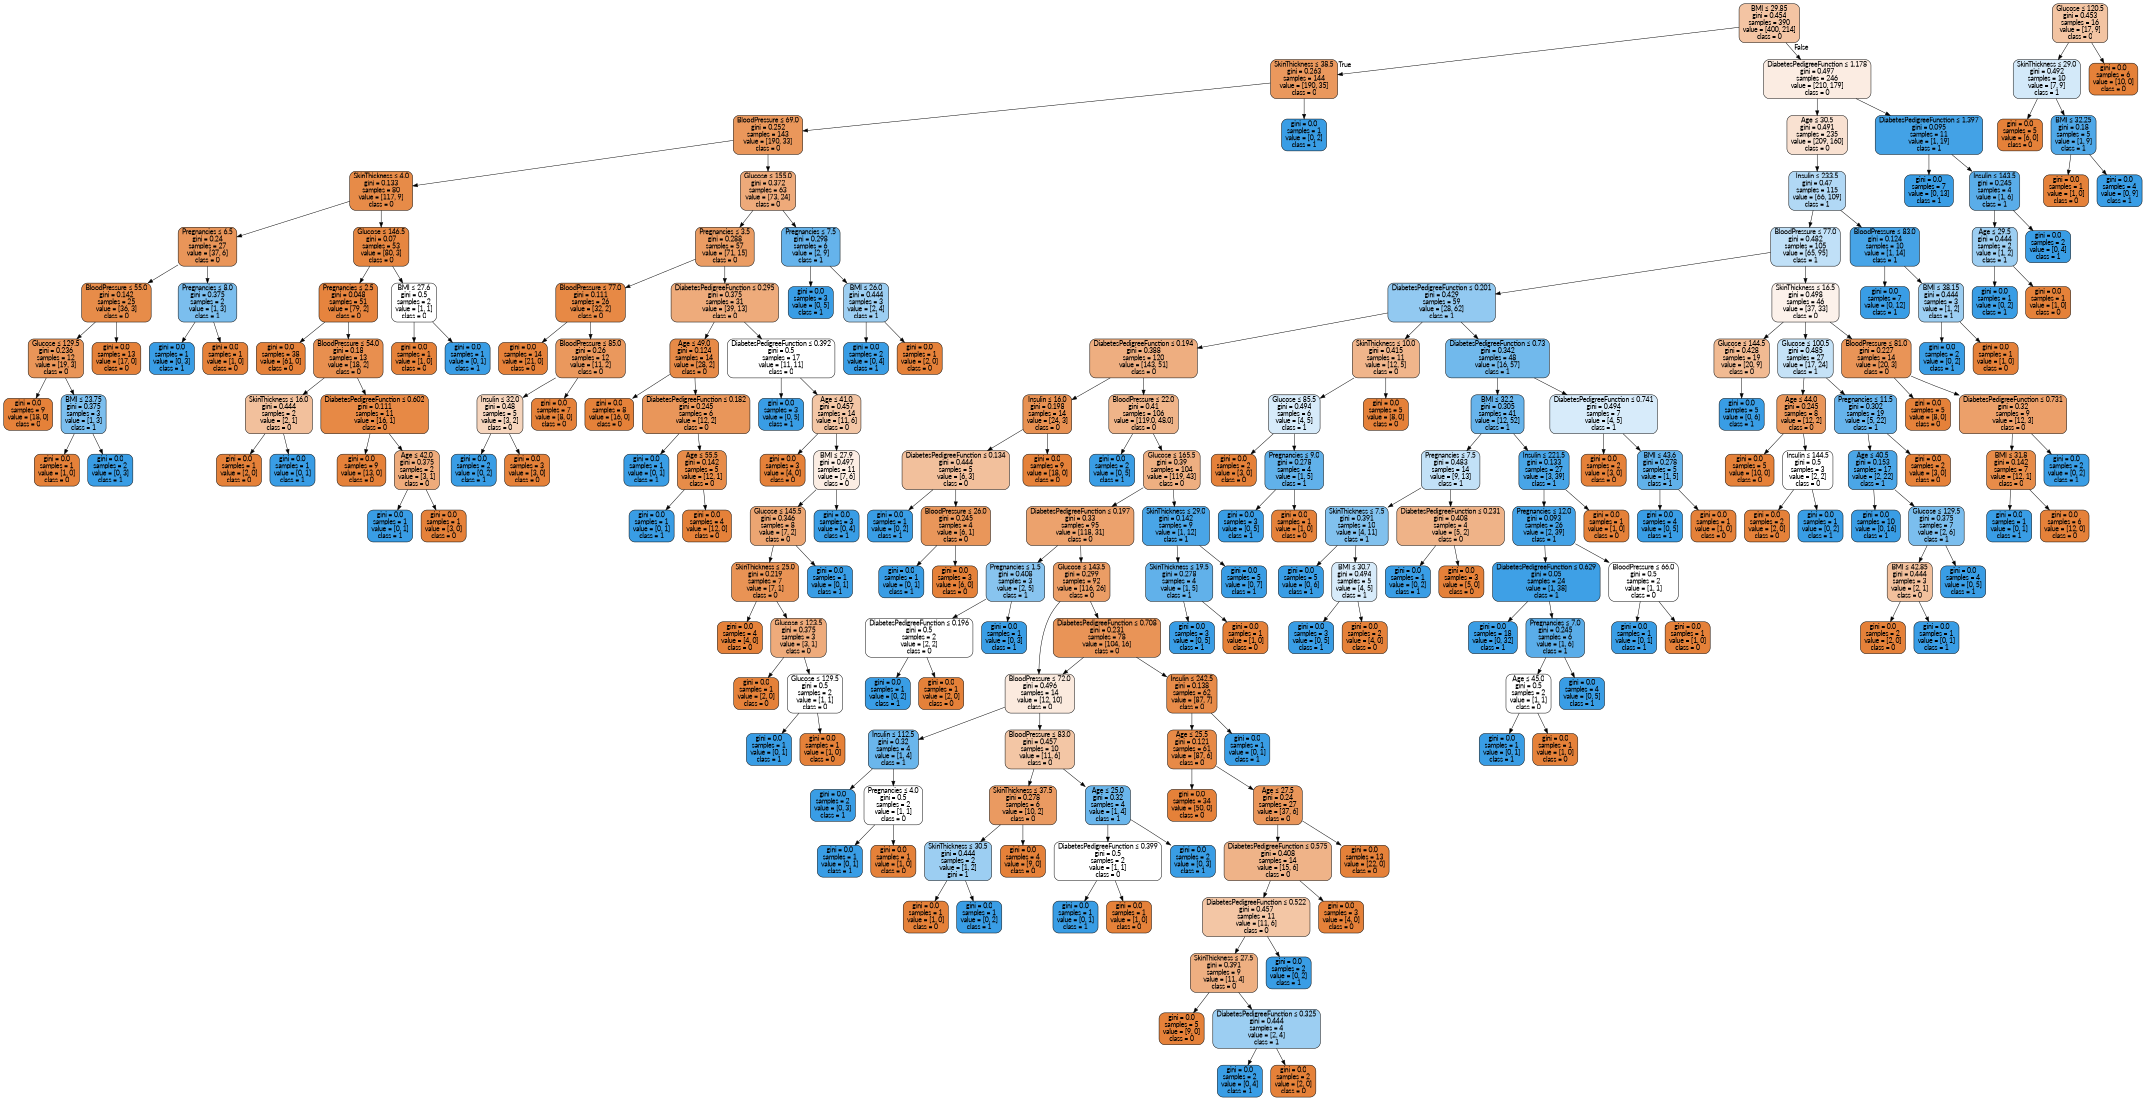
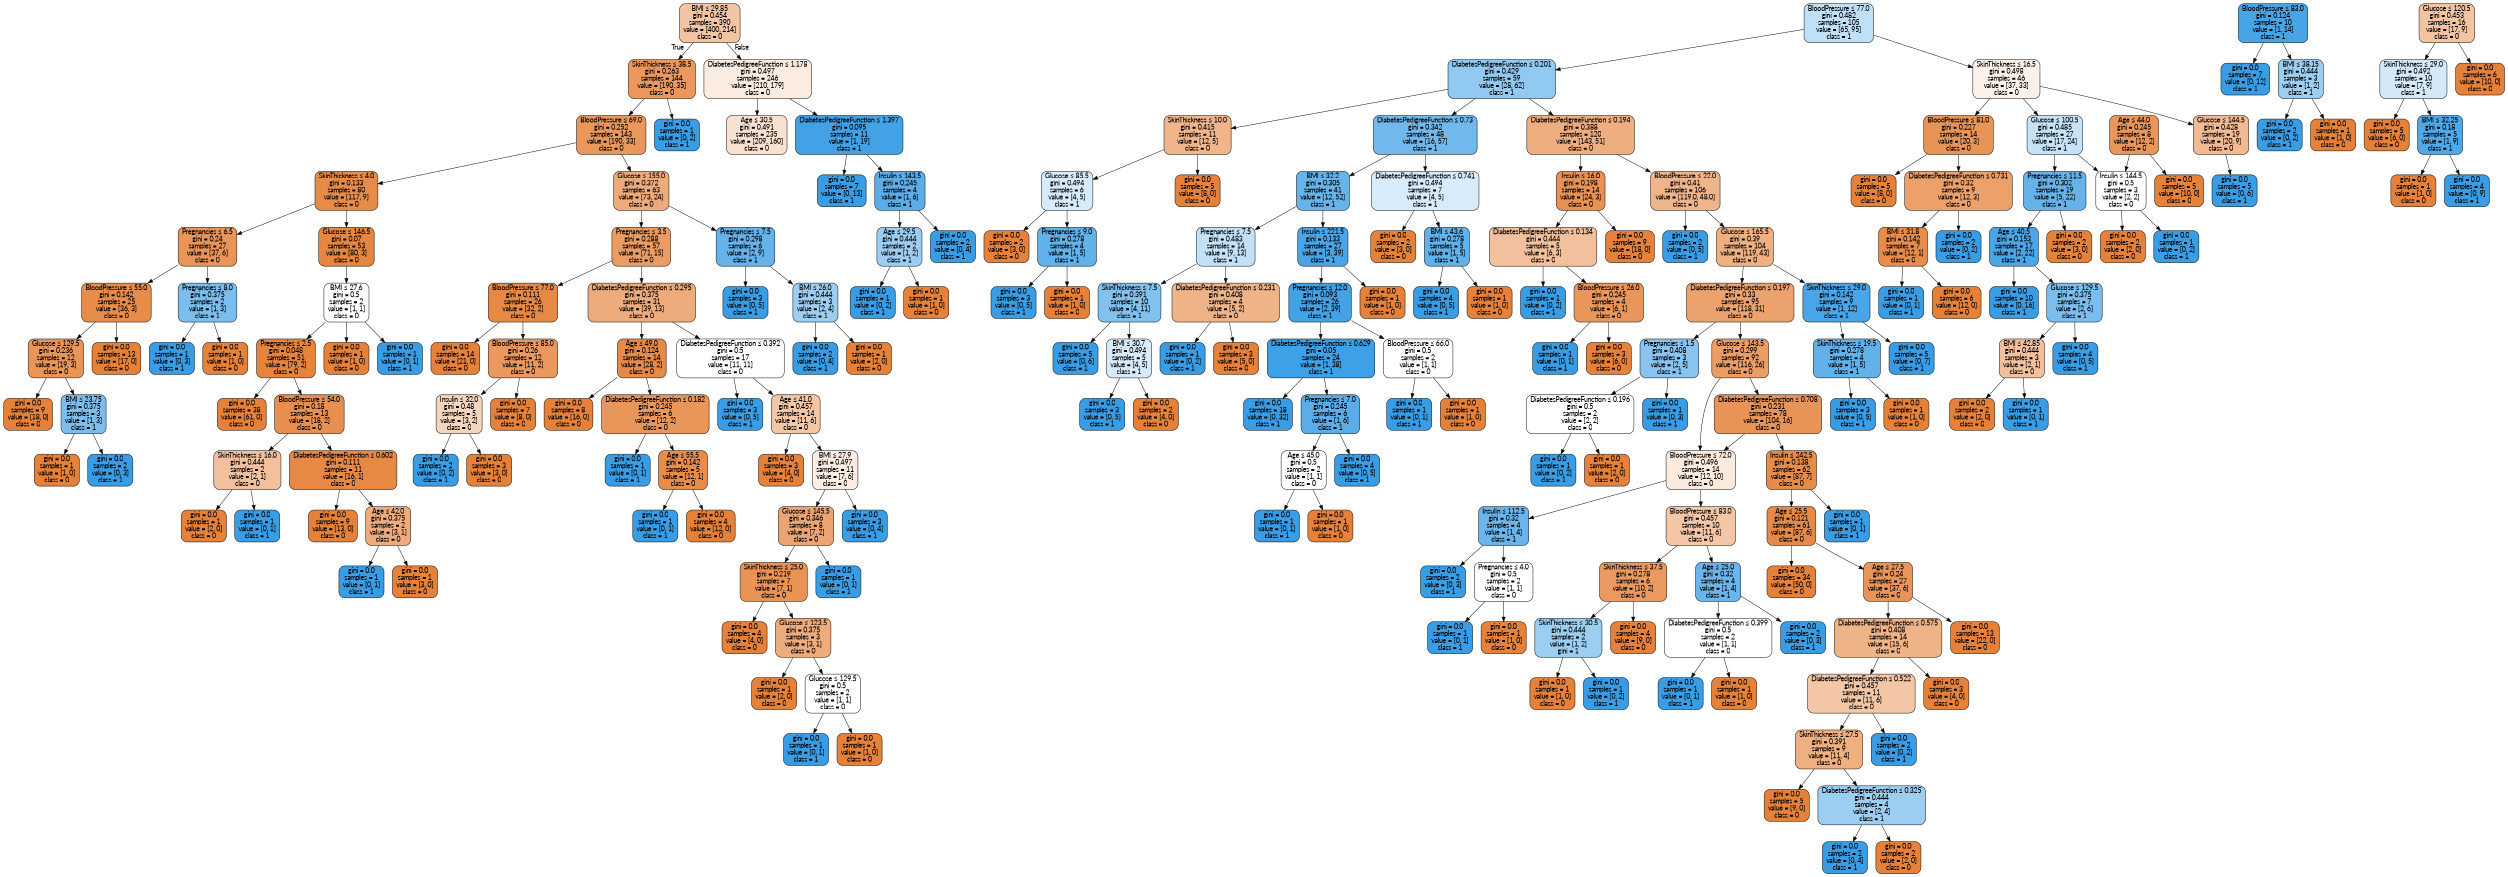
node "Insulin ≤ 233.5": removed
edge "Glucose ≤ 146.5" -> "Pregnancies ≤ 2.5": now "BMI ≤ 27.6" -> "Pregnancies ≤ 2.5"
edge "Glucose ≤ 100.5" -> "Age ≤ 44.0": now "Glucose ≤ 100.5" -> "Insulin ≤ 144.5"
